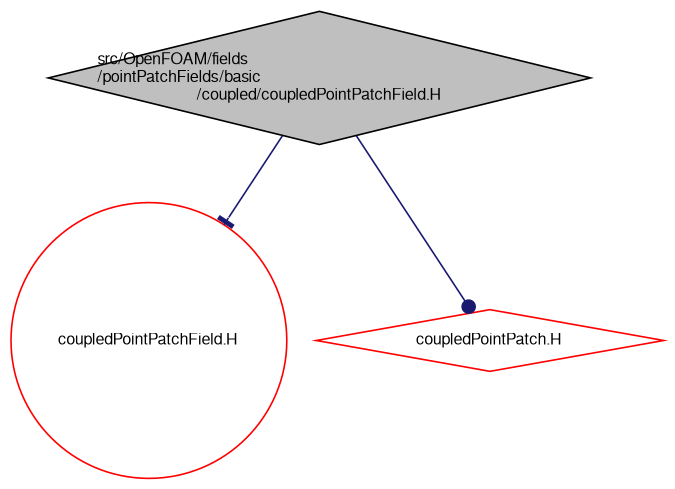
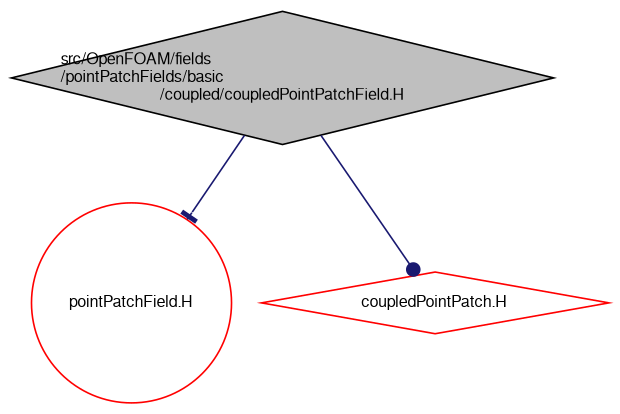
node "coupledPointPatchField.H": label "coupledPointPatchField.H" -> "pointPatchField.H"
